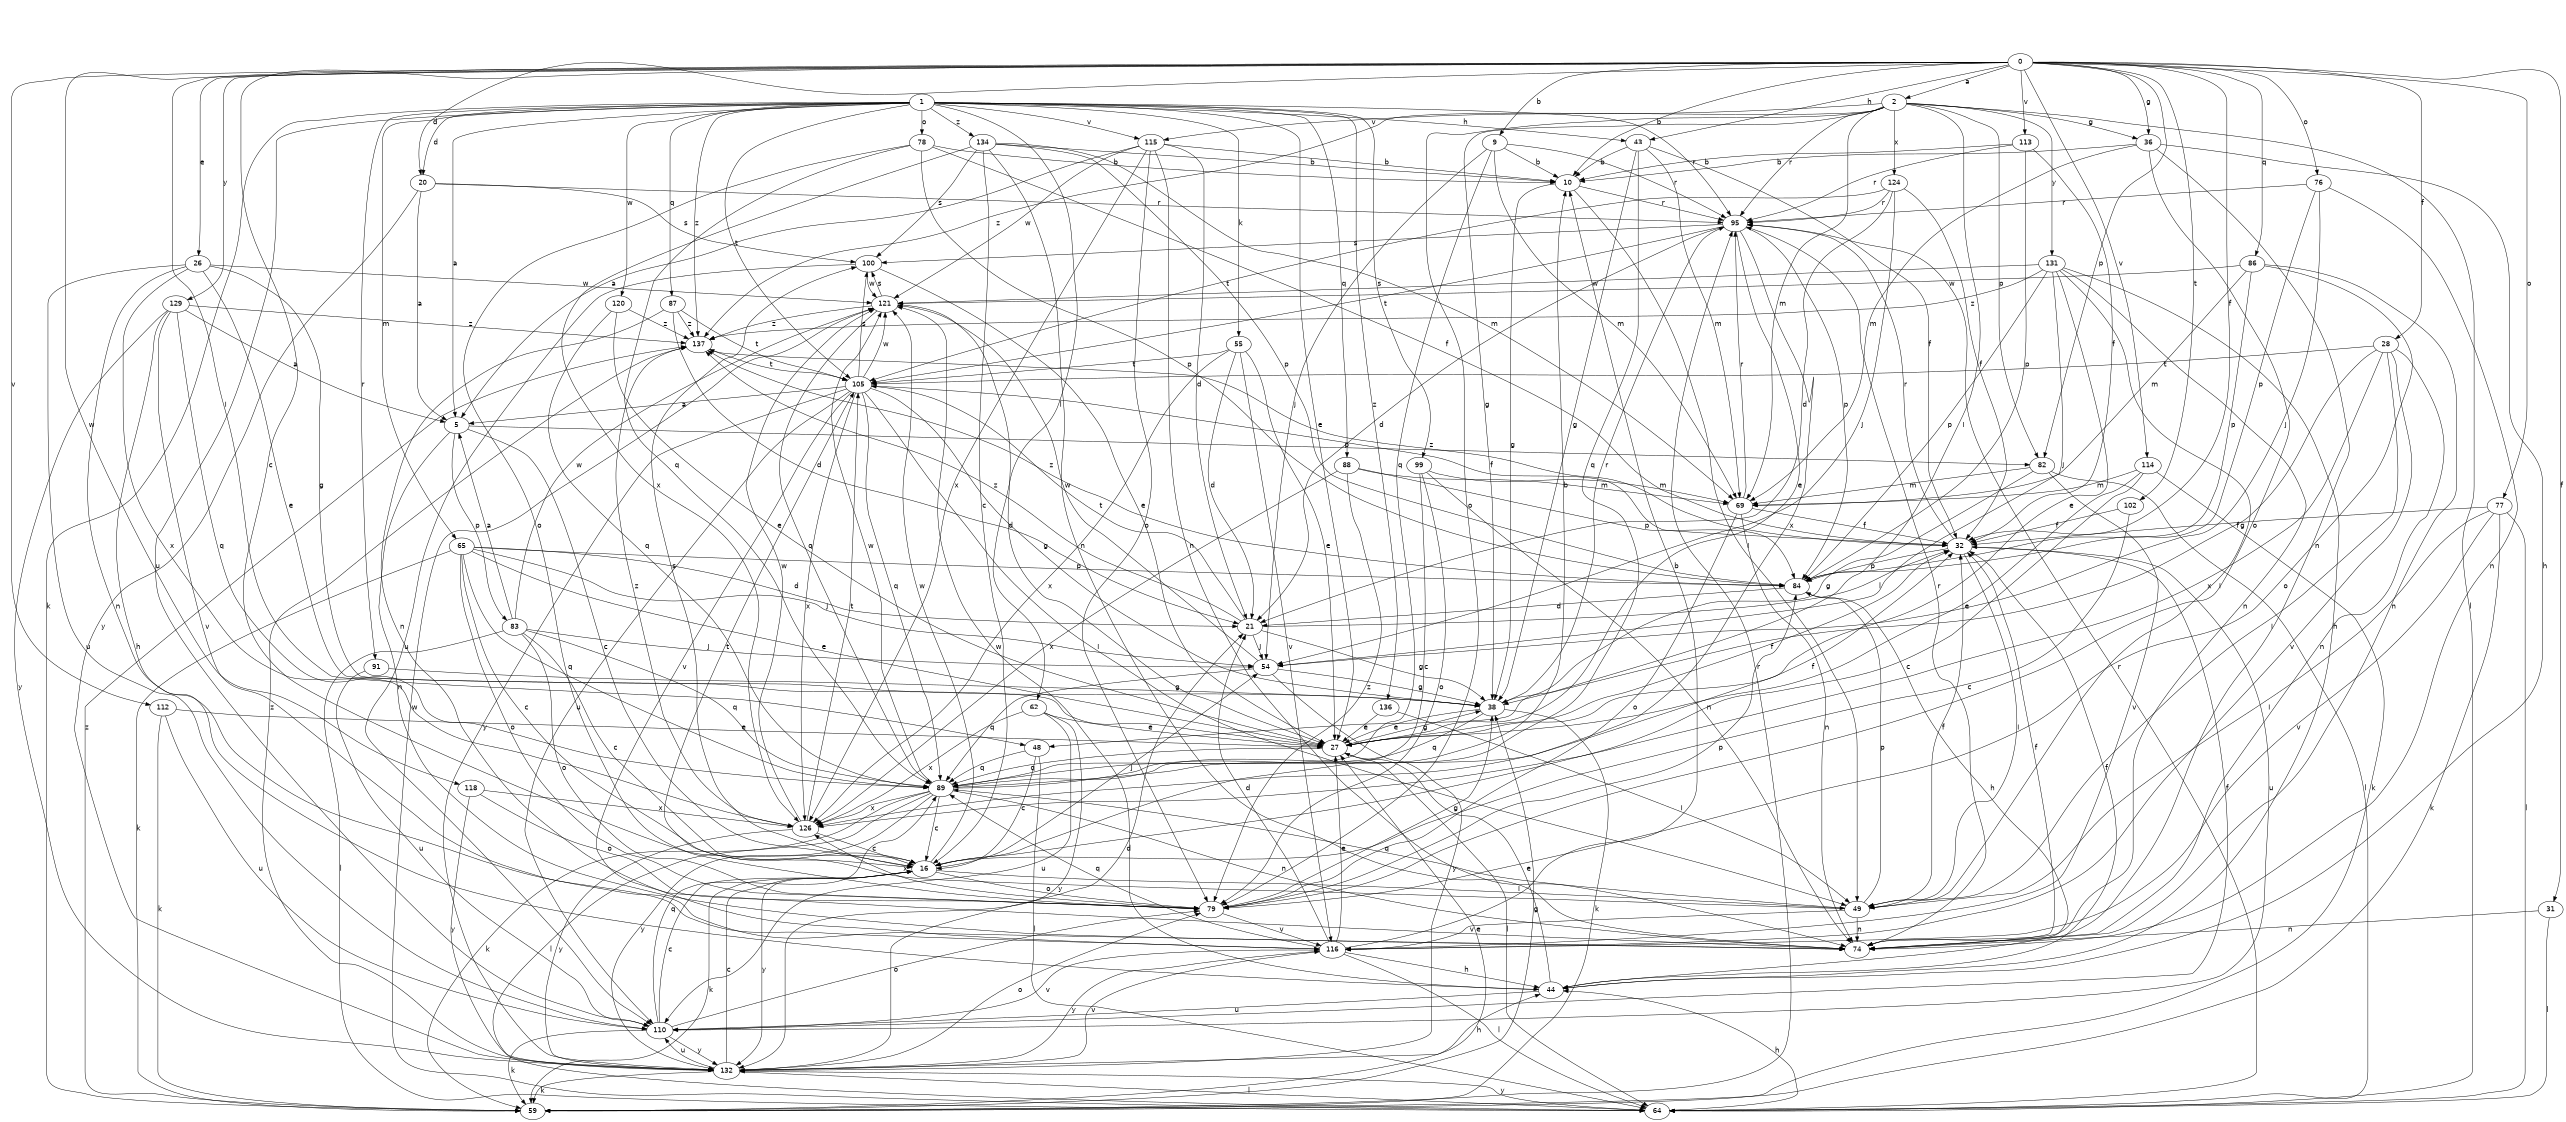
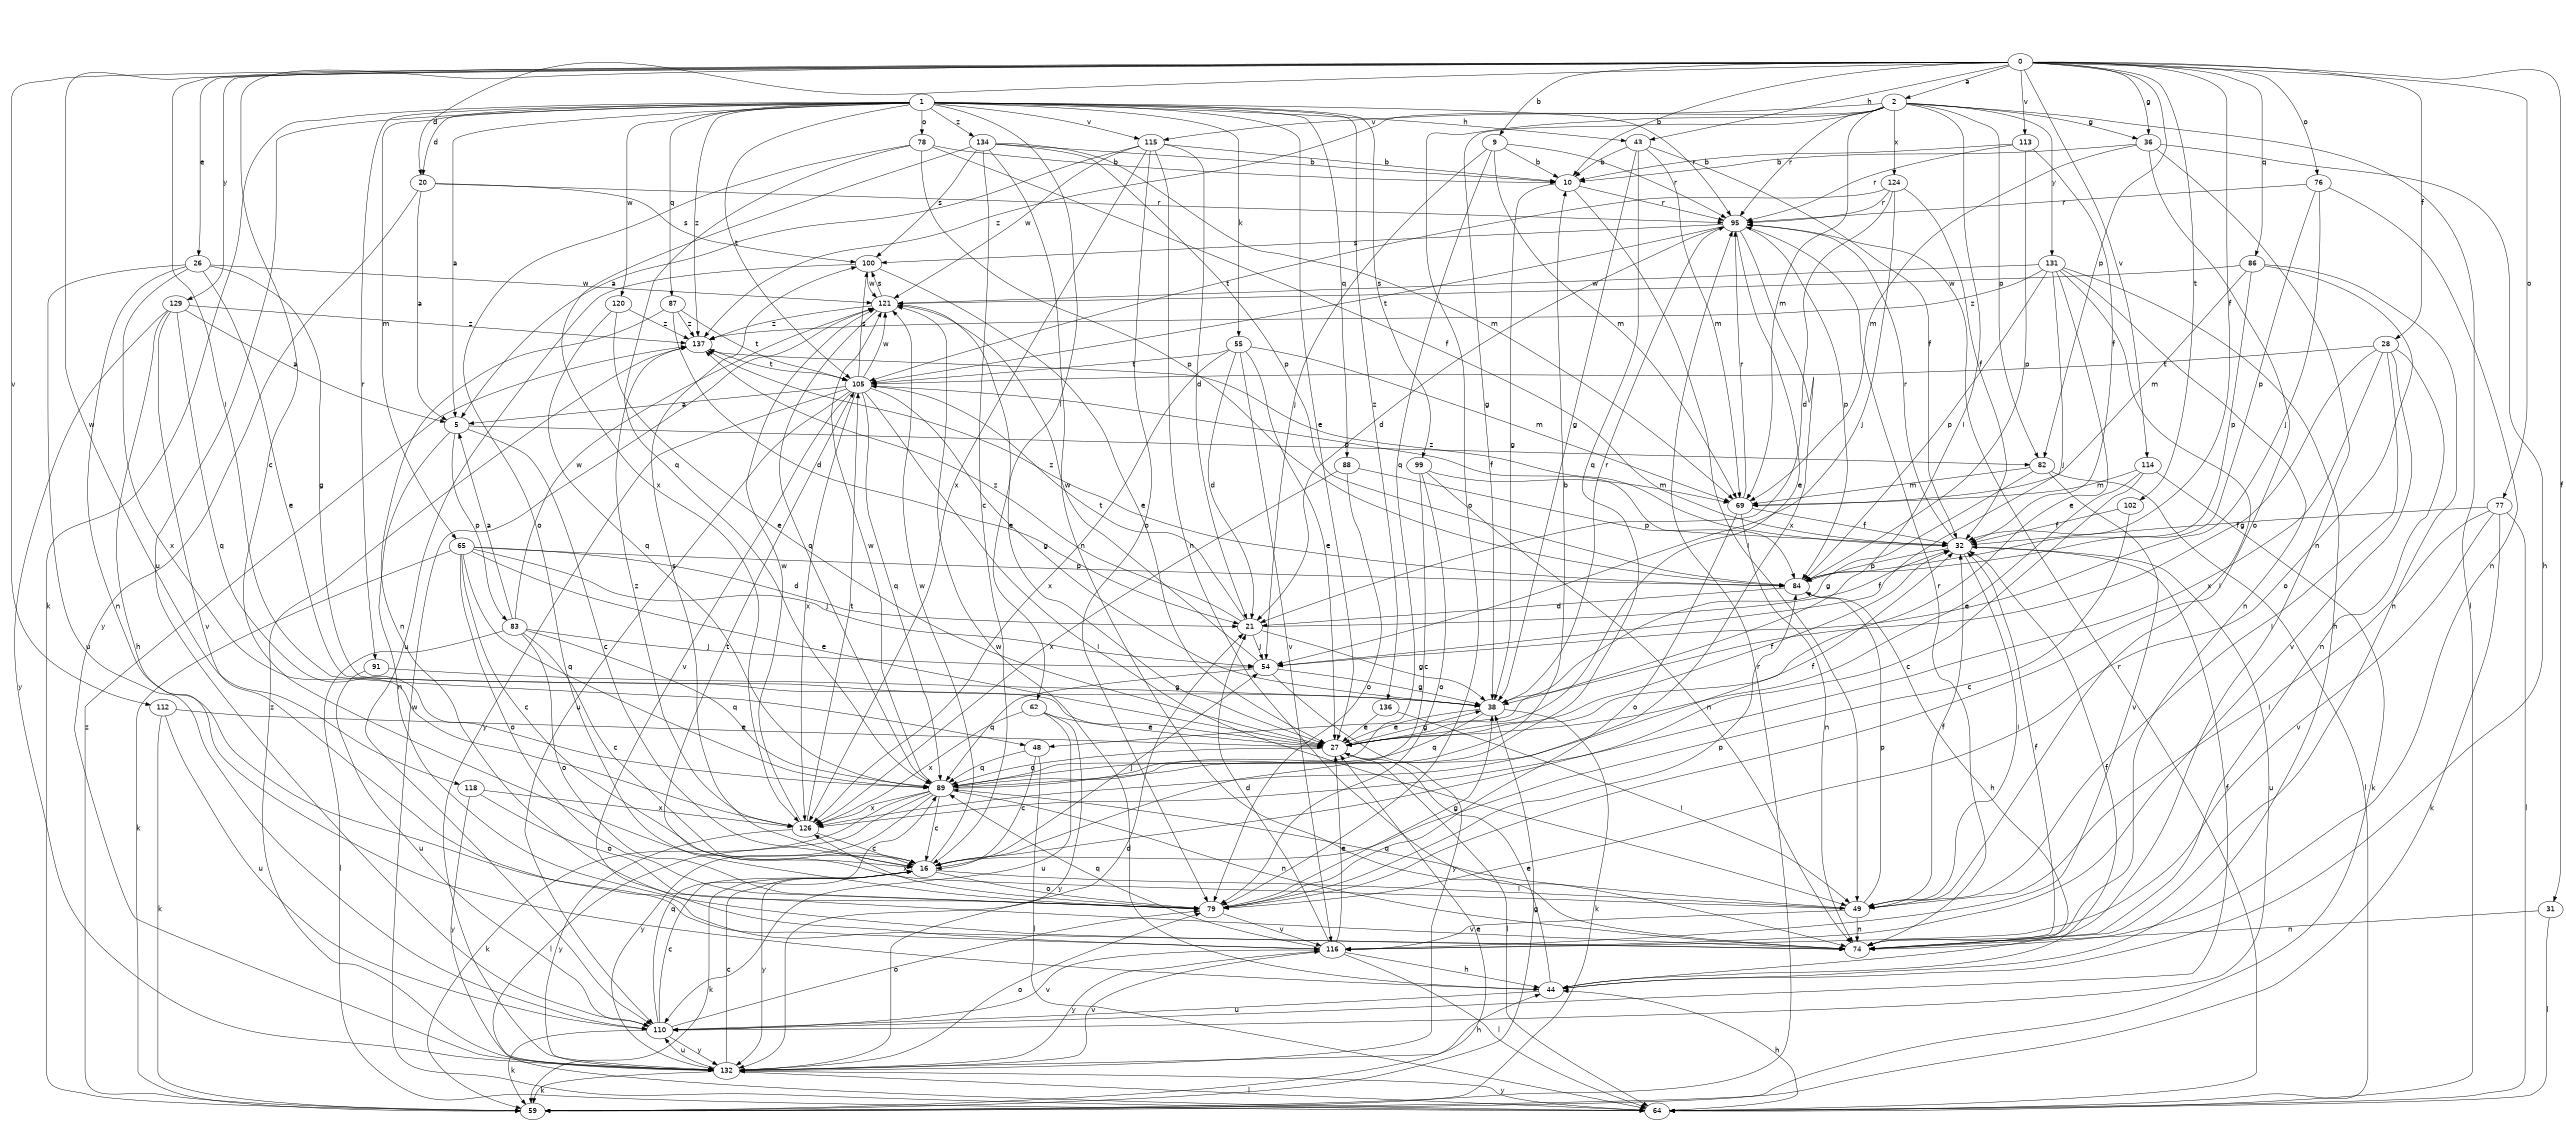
edge "88" -> "69": now "55" -> "69"
edge "121" -> "27": label "d" -> "e"
edge "21" -> "32": label "l" -> "f"
edge "116" -> "10": removed, label "b"
edge "88" -> "79": label "z" -> "o"
